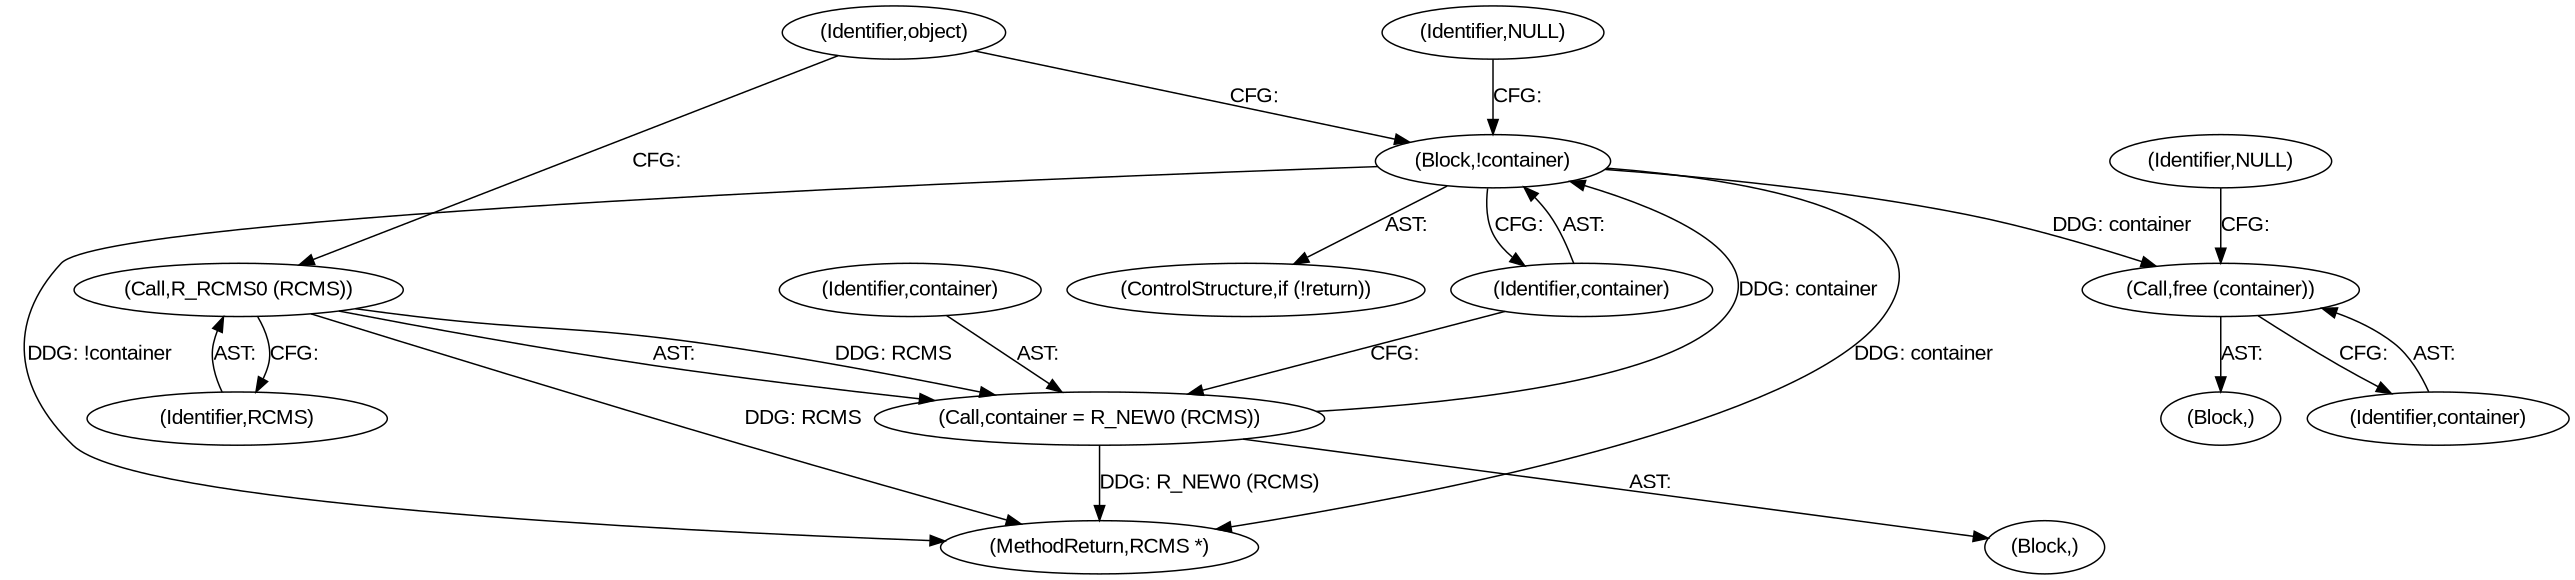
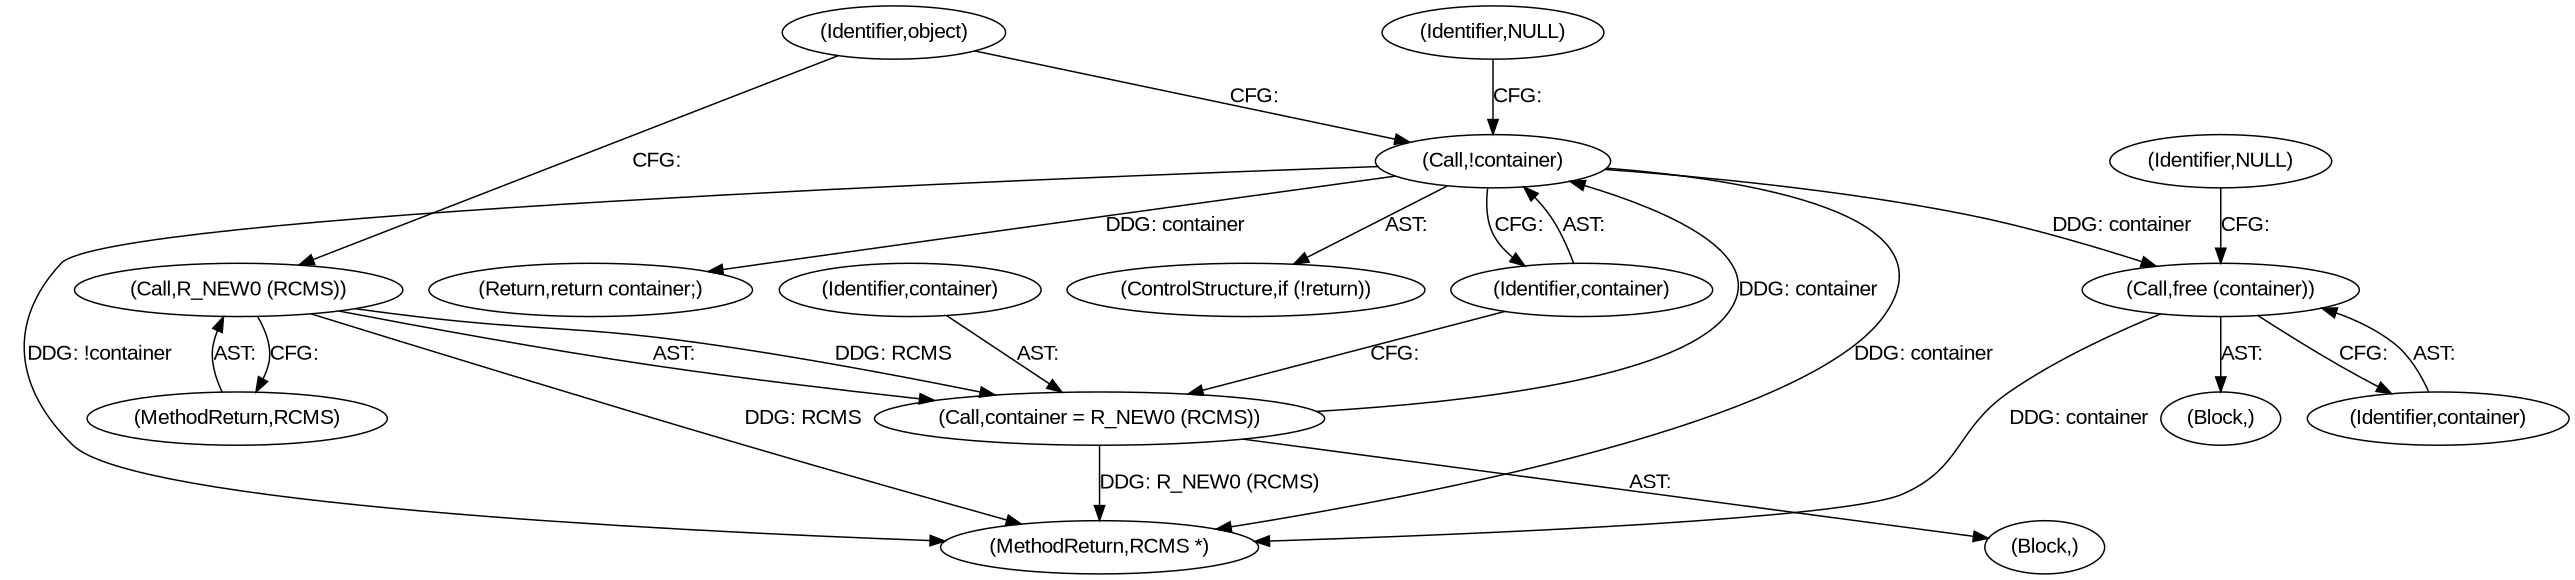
node "(Block,!container)": label "(Block,!container)" -> "(Call,!container)"
node "(Call,R_RCMS0 (RCMS))": label "(Call,R_RCMS0 (RCMS))" -> "(Call,R_NEW0 (RCMS))"
node "(Return,return container;)": added
node "(Identifier,RCMS)": label "(Identifier,RCMS)" -> "(MethodReturn,RCMS)"
edge "(Call,free (container))" -> "(MethodReturn,RCMS *)": added, label "DDG: container"
